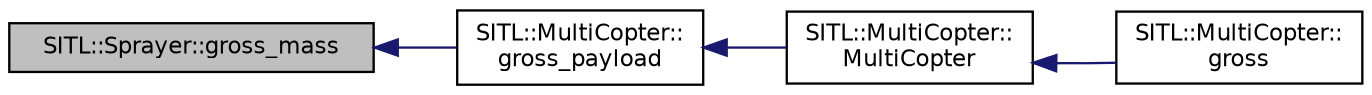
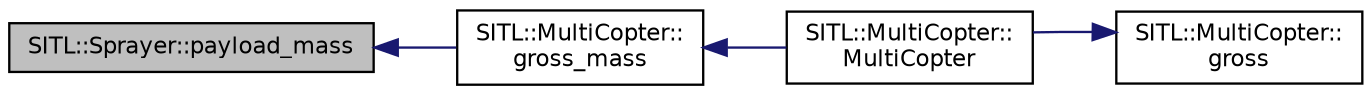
node "SITL::Sprayer::gross_mass": label "SITL::Sprayer::gross_mass" -> "SITL::Sprayer::payload_mass"
node "SITL::MultiCopter:: gross_payload": label "SITL::MultiCopter:: gross_payload" -> "SITL::MultiCopter:: gross_mass"
edge "SITL::MultiCopter:: gross" -> "SITL::MultiCopter:: MultiCopter": reversed
